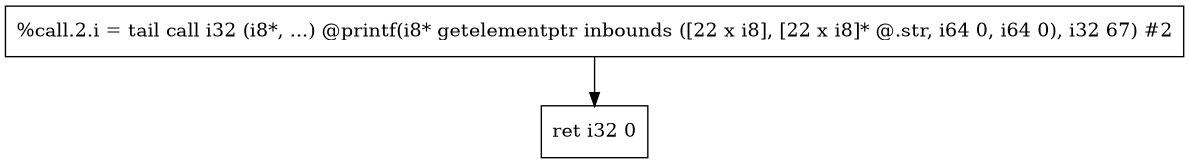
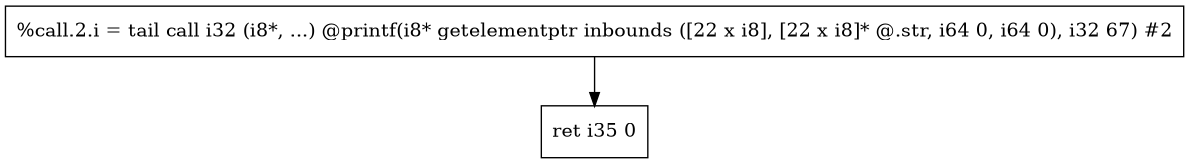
node "ret i32 0": label "ret i32 0" -> "ret i35 0"
